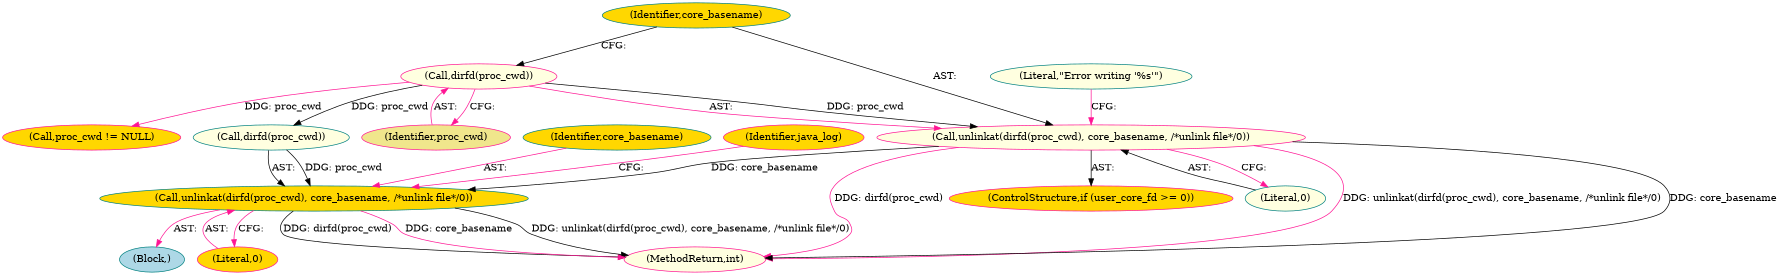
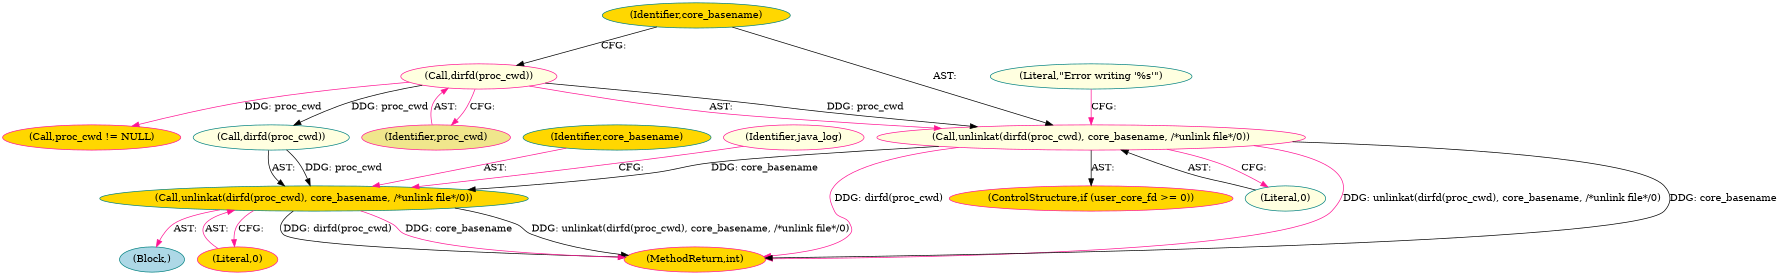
node "(Identifier,java_log)": fillcolor gold -> lightyellow
node "(MethodReturn,int)": fillcolor lightyellow -> gold
